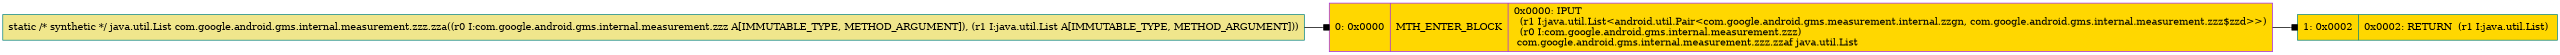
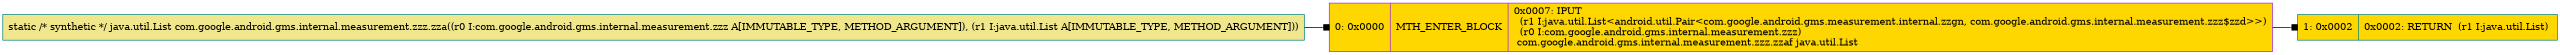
node "0: 0x0000": text "0x0000: IPUT" -> "0x0007: IPUT"
